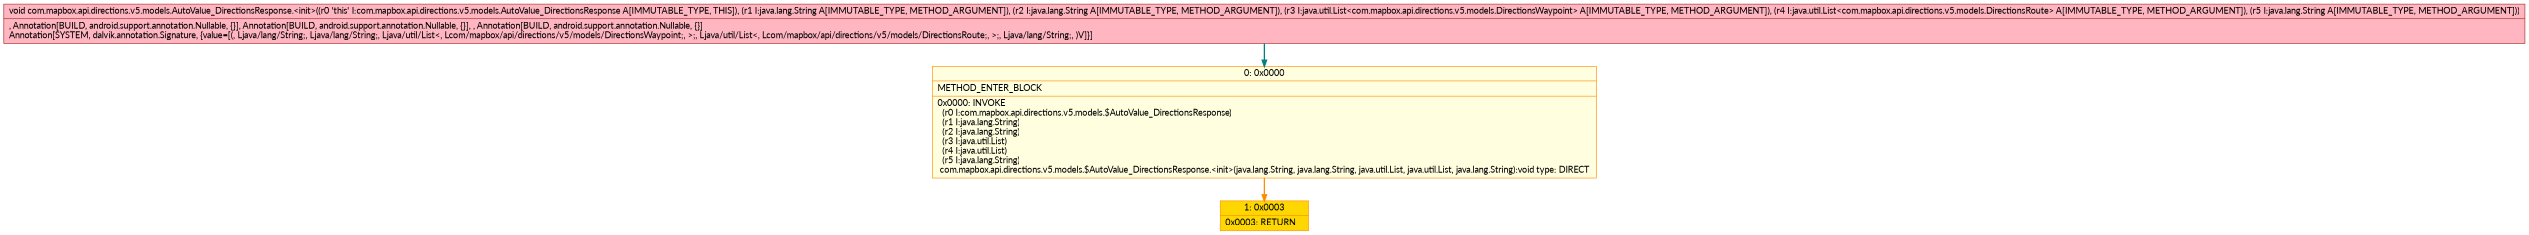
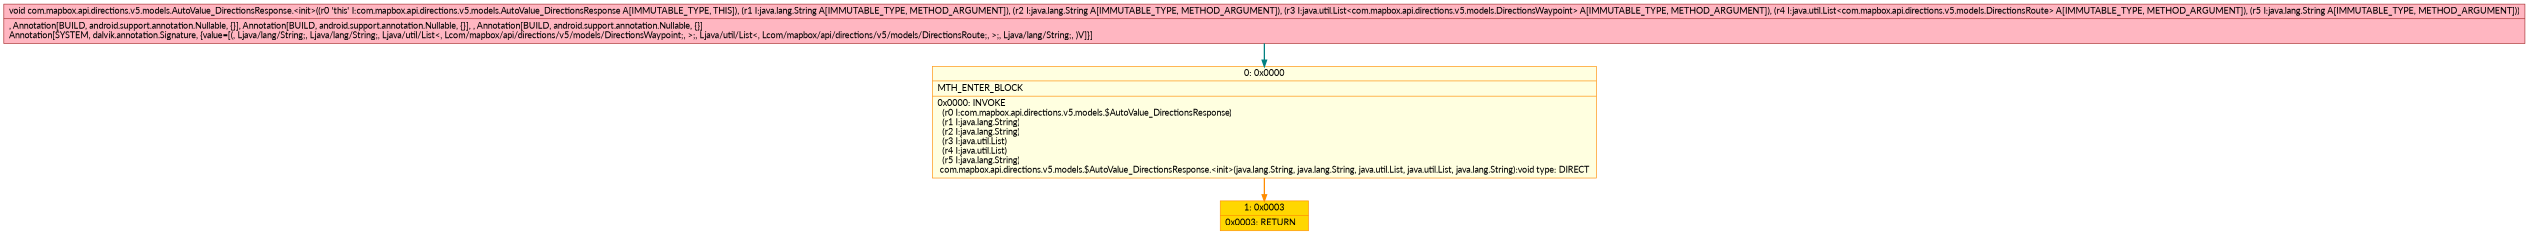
node "0: 0x0000": text "METHOD_ENTER_BLOCK" -> "MTH_ENTER_BLOCK"
